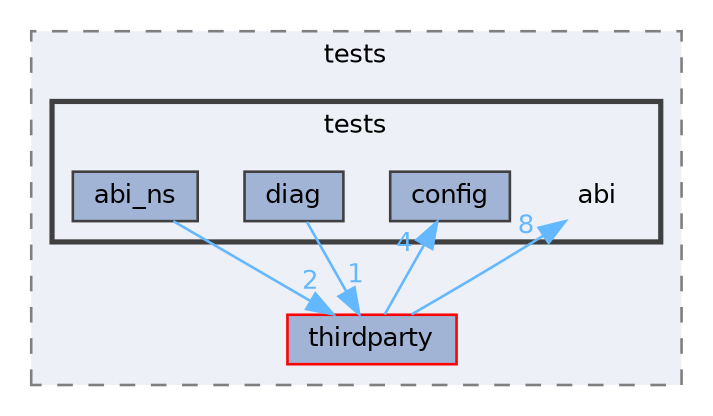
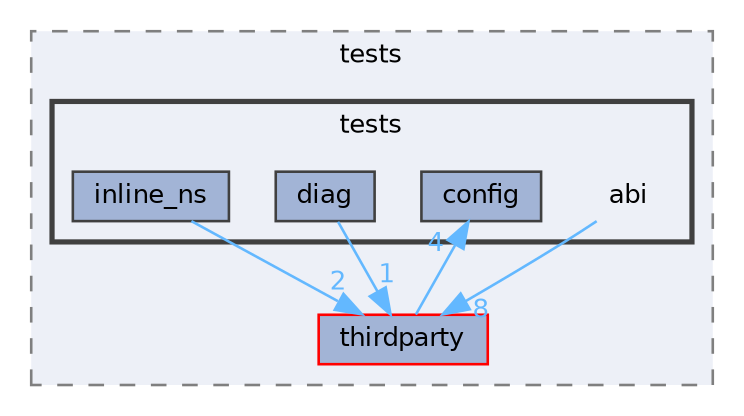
node "abi_ns": label "abi_ns" -> "inline_ns"
edge "thirdparty" -> "abi": reversed
